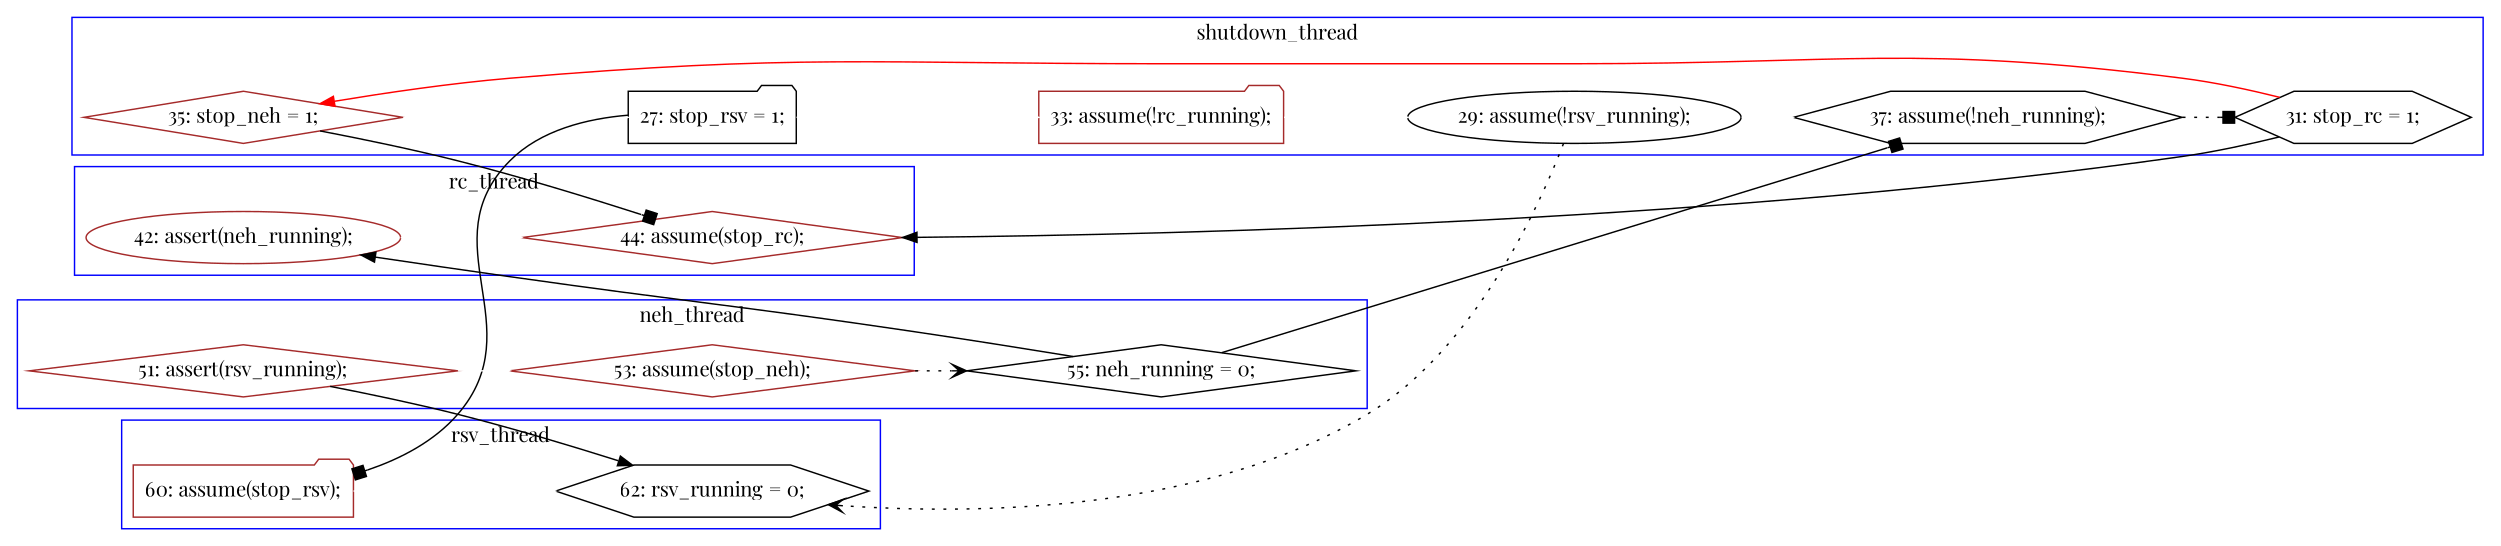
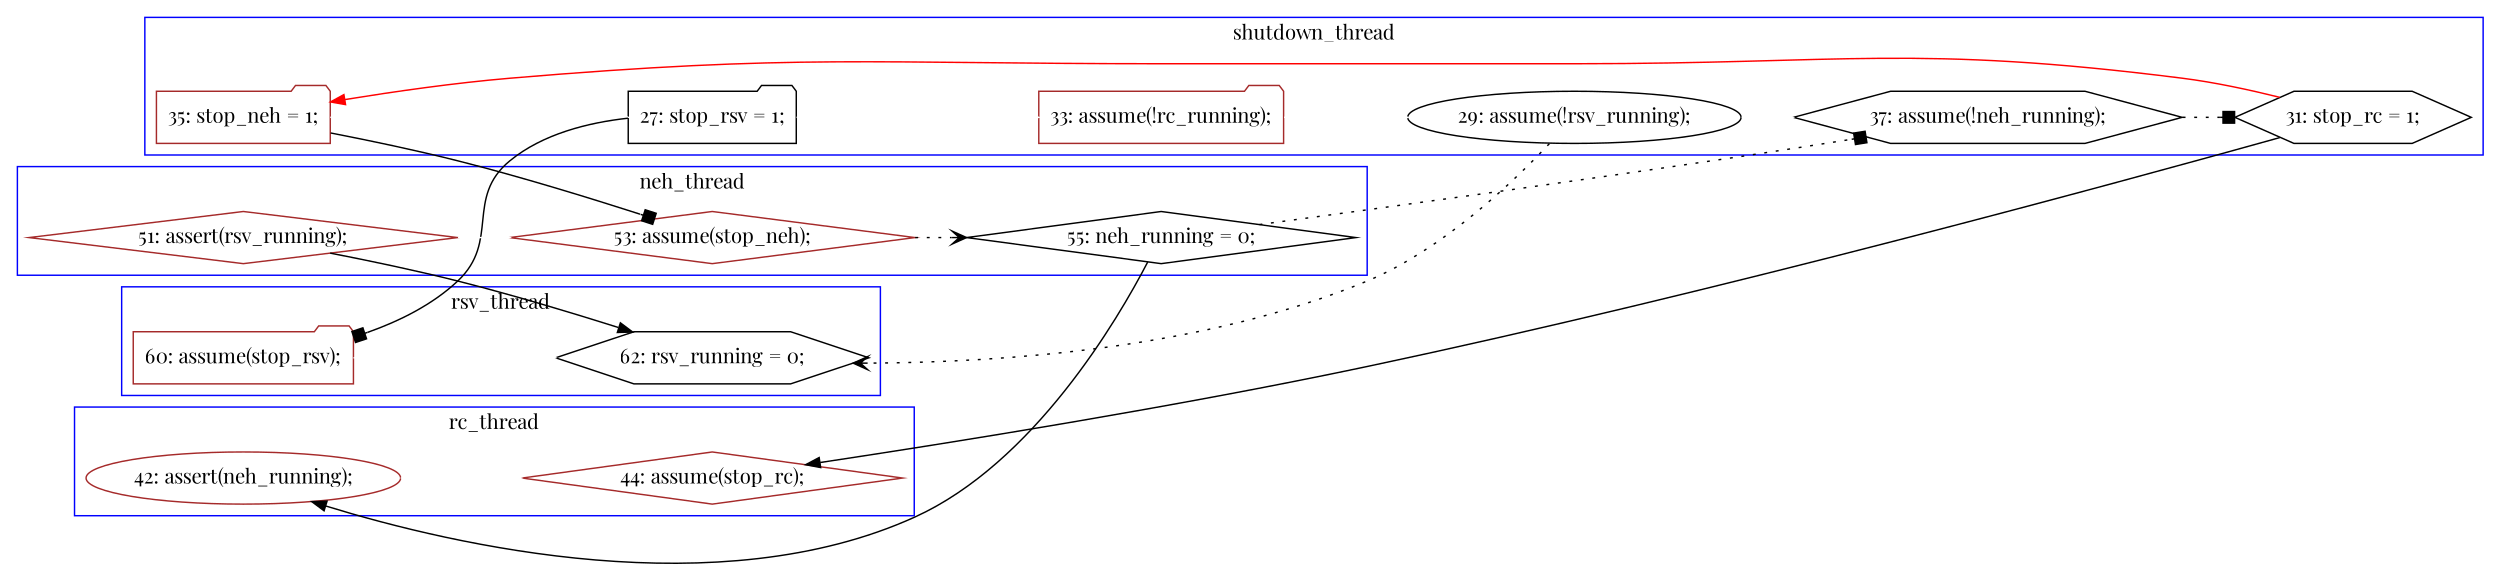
node "35: stop_neh = 1;": shape diamond -> folder
edge "35: stop_neh = 1;" -> "44: assume(stop_rc);": now "35: stop_neh = 1;" -> "53: assume(stop_neh);"
edge "55: neh_running = 0;" -> "37: assume(!neh_running);": style solid -> dotted
